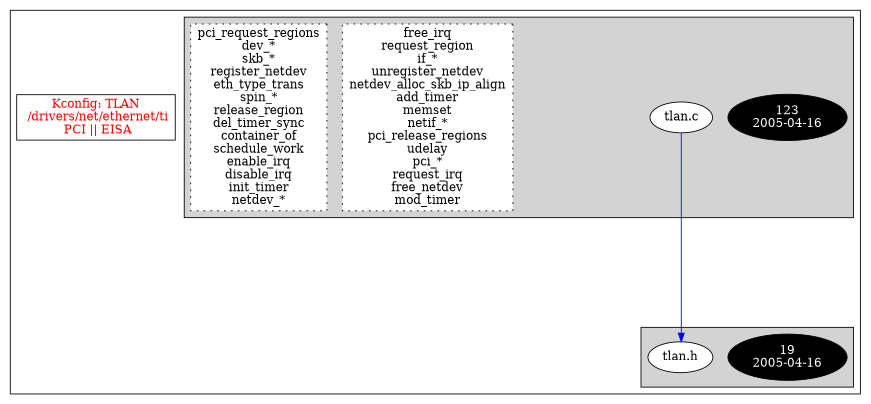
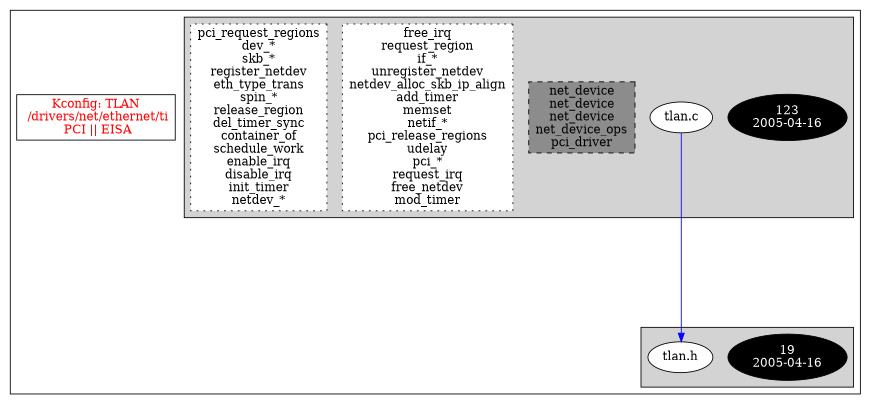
node "net_device net_device net_device net_device_ops pci_driver": added
